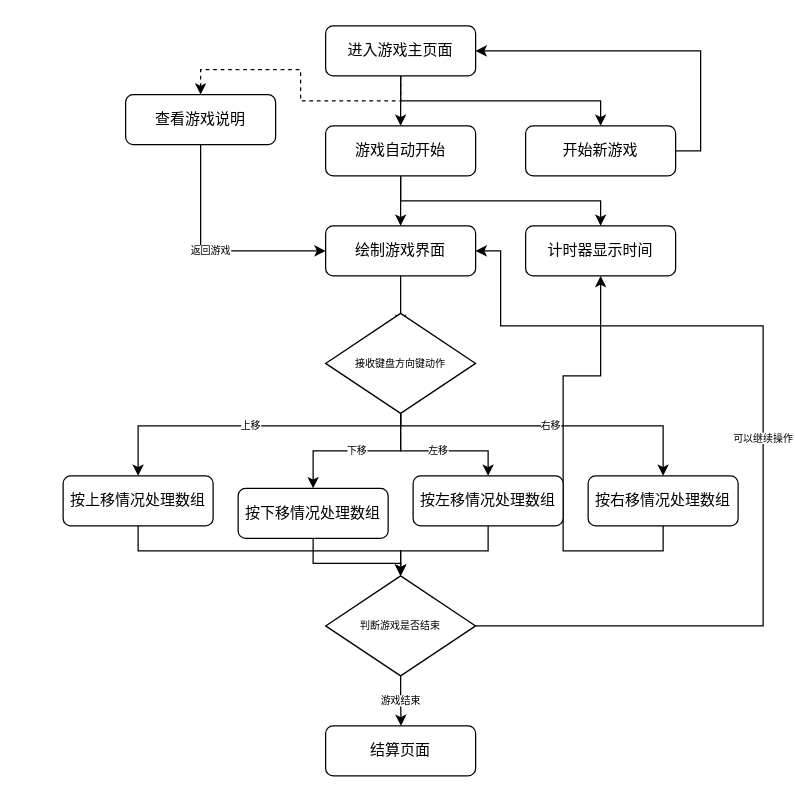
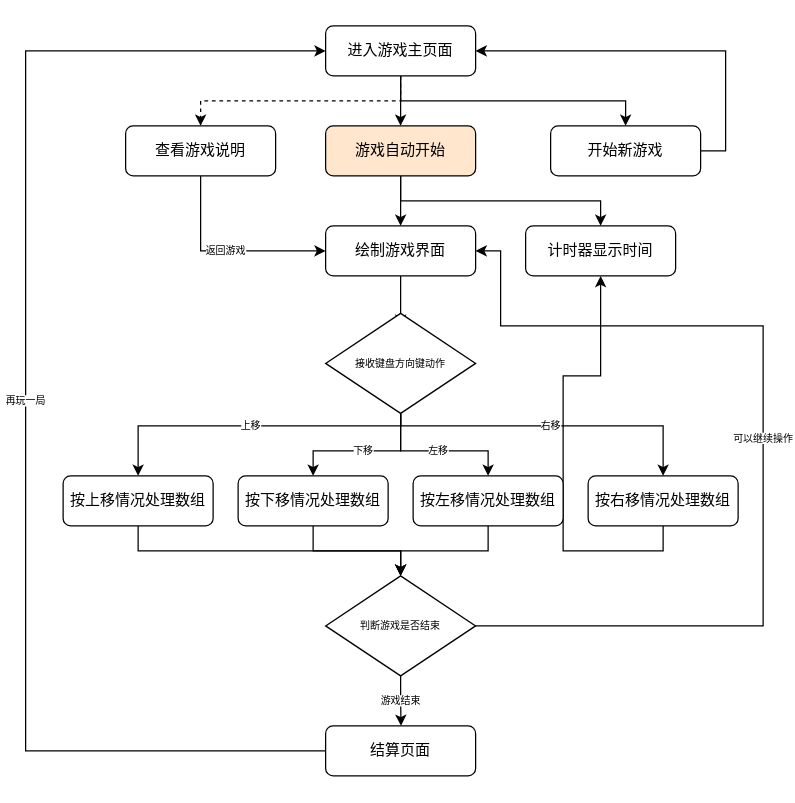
node "查看游戏说明": moved (201, 119) -> (201, 151)
node "游戏自动开始": fillcolor #ffffff -> #ffe6cc
node "开始新游戏": moved (601, 151) -> (626, 151)
edge "结算页面" -> "进入游戏主页面": added, label "再玩一局"
node "按下移情况处理数组": moved (313, 513) -> (313, 501)
